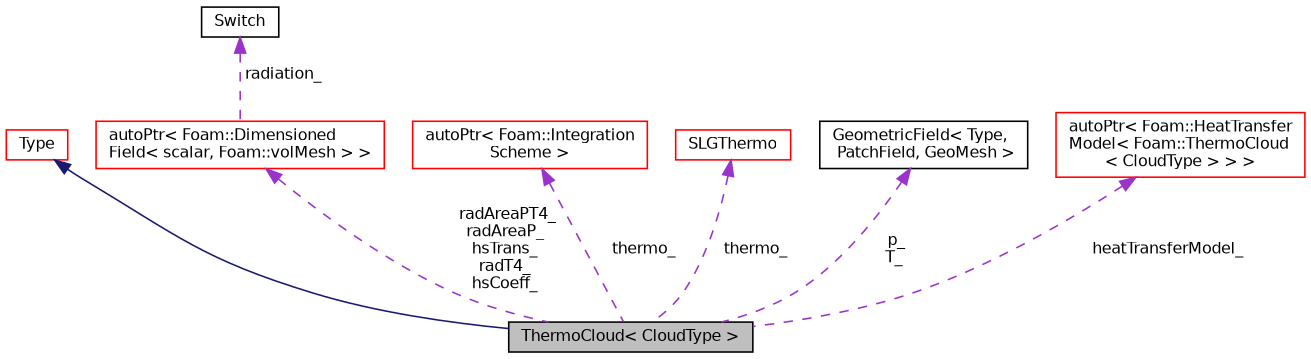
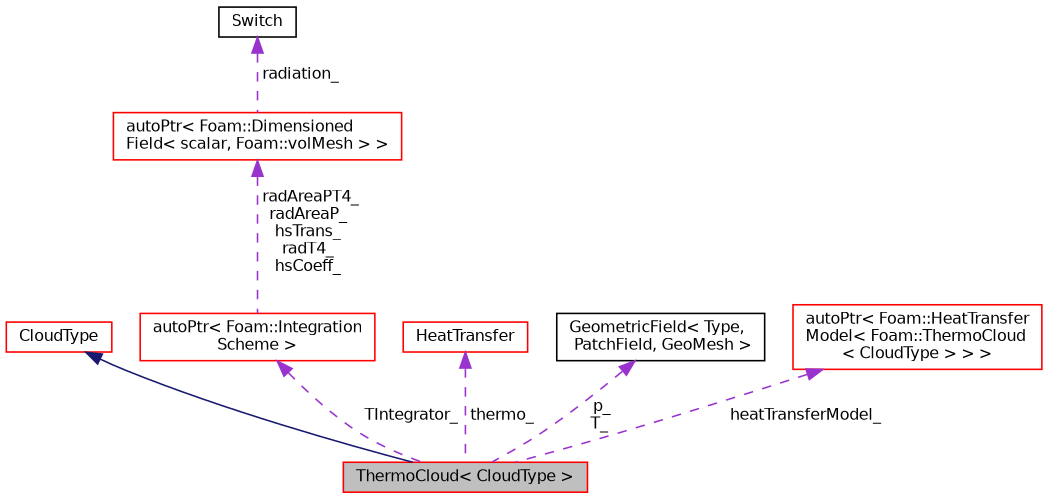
node "Type": label "Type" -> "CloudType"
node "SLGThermo": label "SLGThermo" -> "HeatTransfer"
edge "ThermoCloud< CloudType >" -> "autoPtr< Foam::Integration Scheme >": label " thermo_" -> " TIntegrator_"
edge "ThermoCloud< CloudType >" -> "autoPtr< Foam::Dimensioned Field< scalar, Foam::volMesh > >": now "autoPtr< Foam::Integration Scheme >" -> "autoPtr< Foam::Dimensioned Field< scalar, Foam::volMesh > >"
node "ThermoCloud< CloudType >": color black -> red
